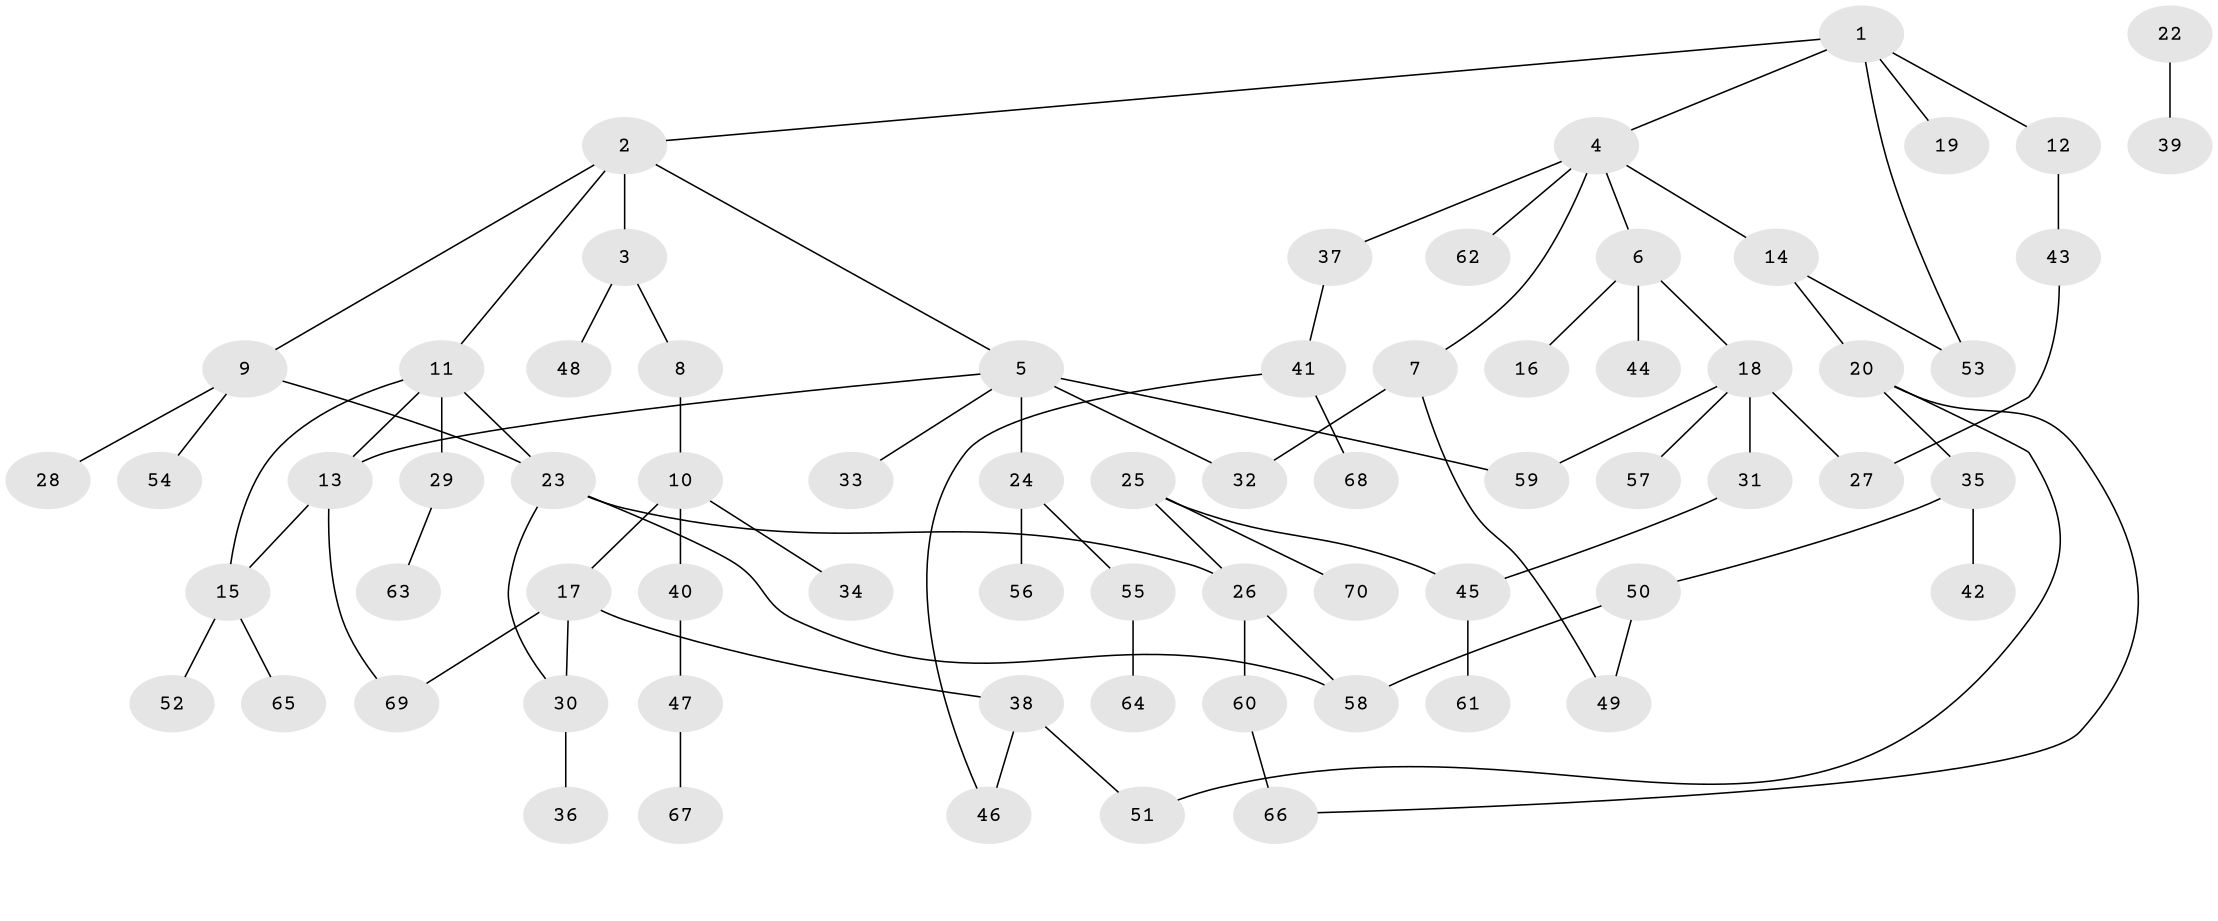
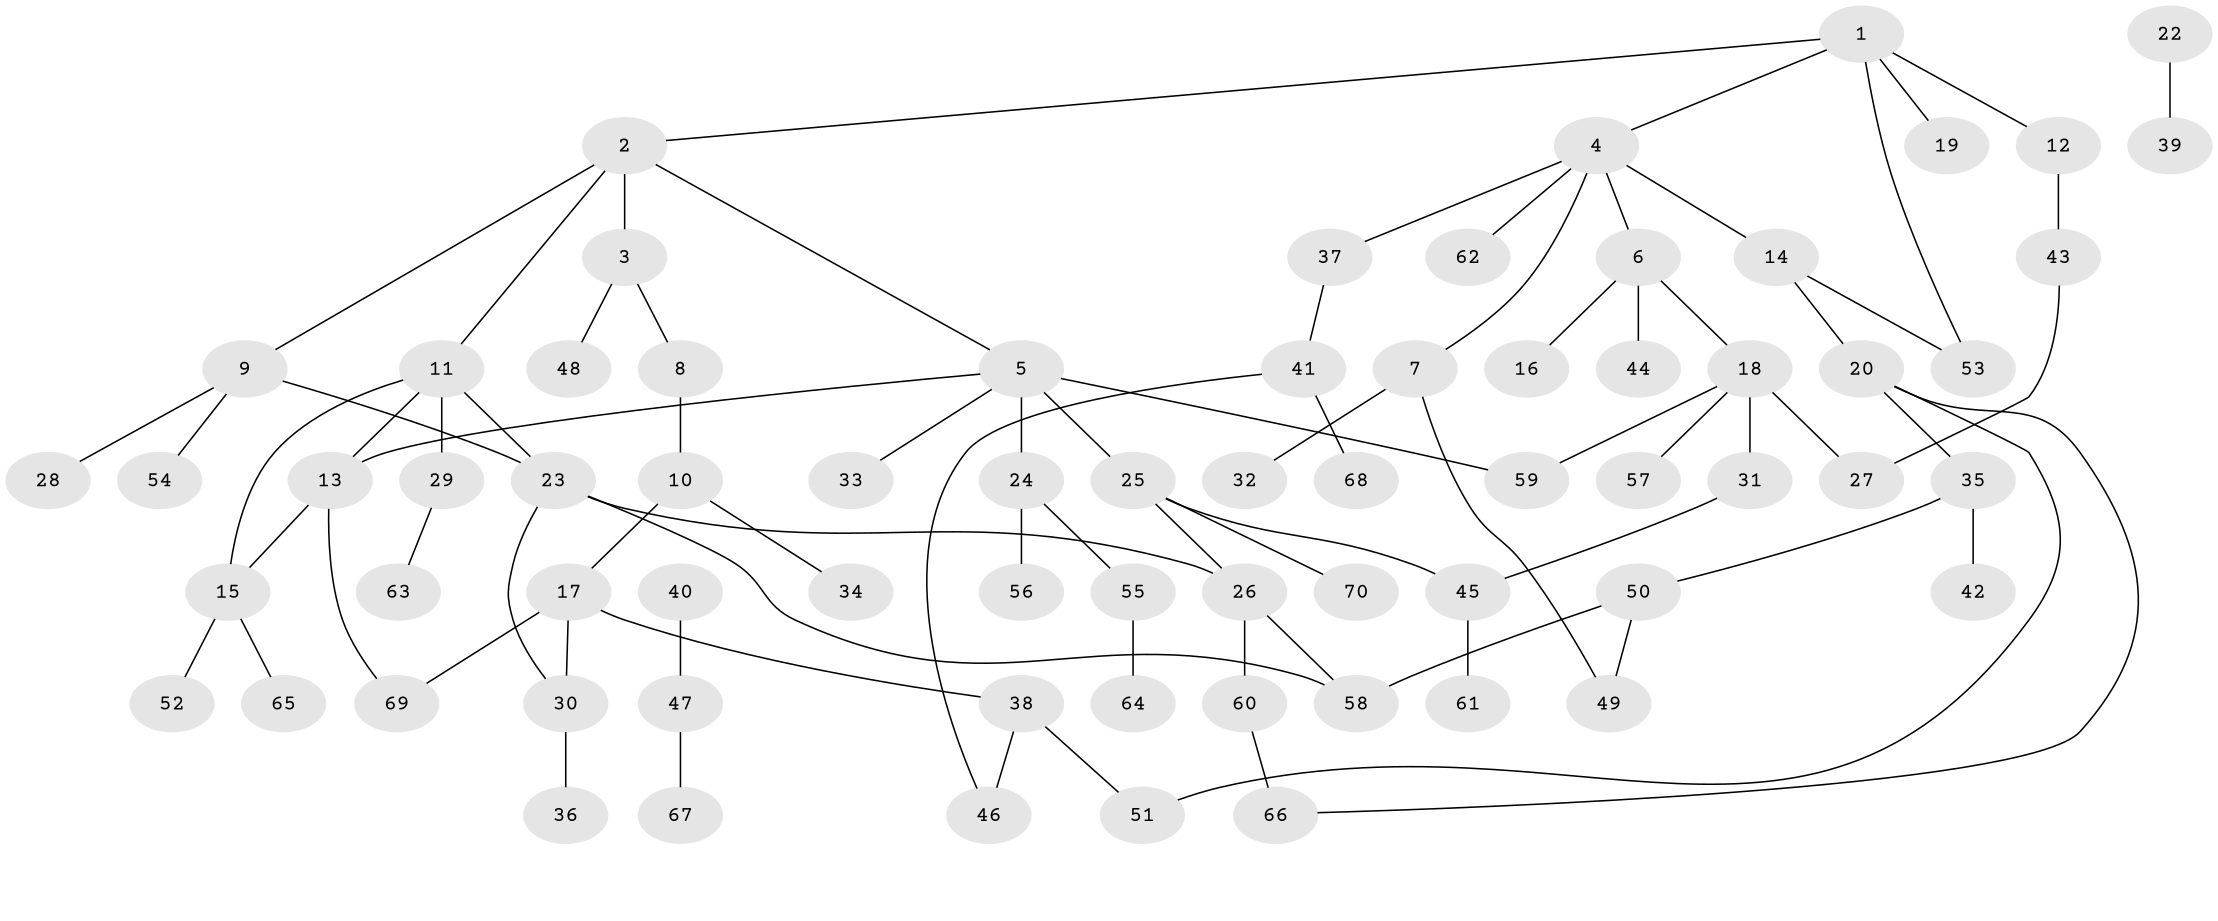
edge "5" -- "32": now "5" -- "25"
edge "10" -- "40": removed
